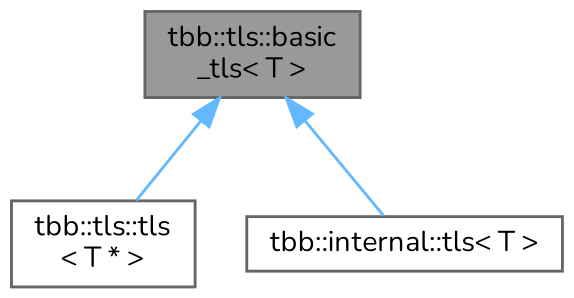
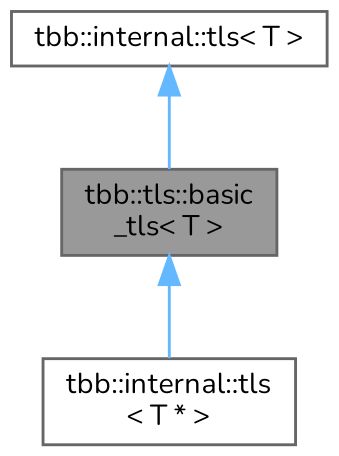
edge "tbb::internal::tls< T >" -> "tbb::tls::basic _tls< T >": reversed
node "tbb::tls::tls < T * >": label "tbb::tls::tls < T * >" -> "tbb::internal::tls < T * >"
